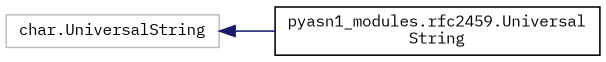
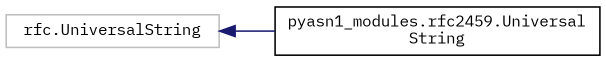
node "char.UniversalString": label "char.UniversalString" -> "rfc.UniversalString"
